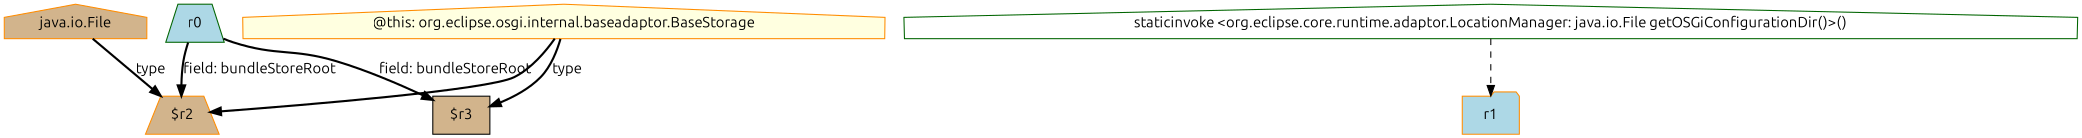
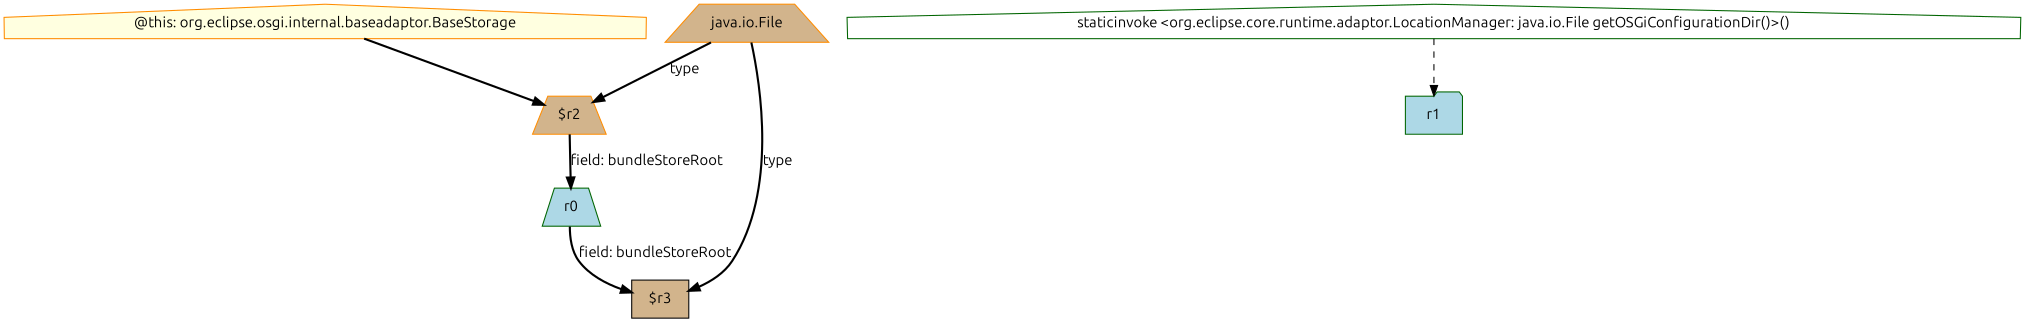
node "java.io.File": shape house -> trapezium
edge "r0" -> "$r2": reversed
edge "@this: org.eclipse.osgi.internal.baseadaptor.BaseStorage" -> "$r3": now "java.io.File" -> "$r3"
node "r1": color darkorange -> darkgreen
